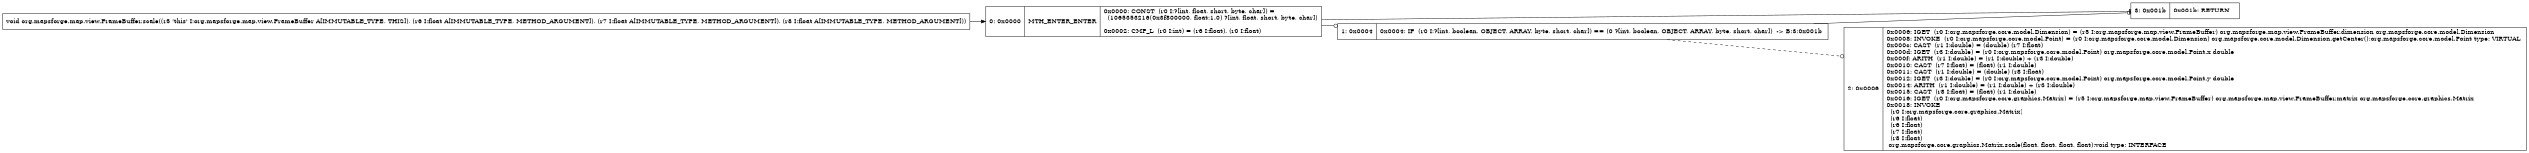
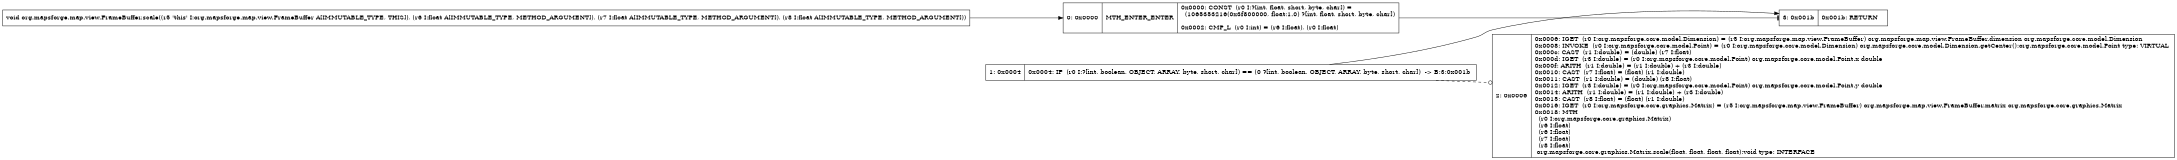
edge "1: 0x0004" -> "3: 0x001b": arrowhead odot -> normal
edge "0: 0x0000" -> "1: 0x0004": removed
node "2: 0x0006": text "0x0018: INVOKE" -> "0x0018: MTH"
